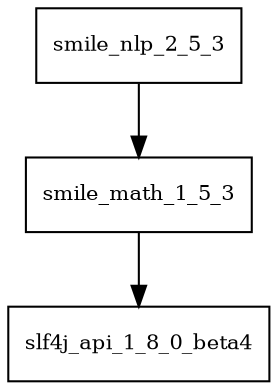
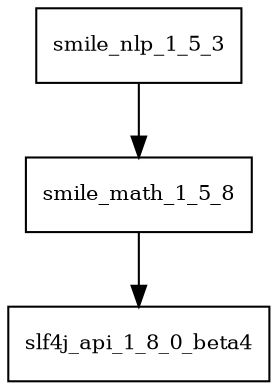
node "smile_nlp_2_5_3": label "smile_nlp_2_5_3" -> "smile_nlp_1_5_3"
node "smile_math_1_5_3": label "smile_math_1_5_3" -> "smile_math_1_5_8"
